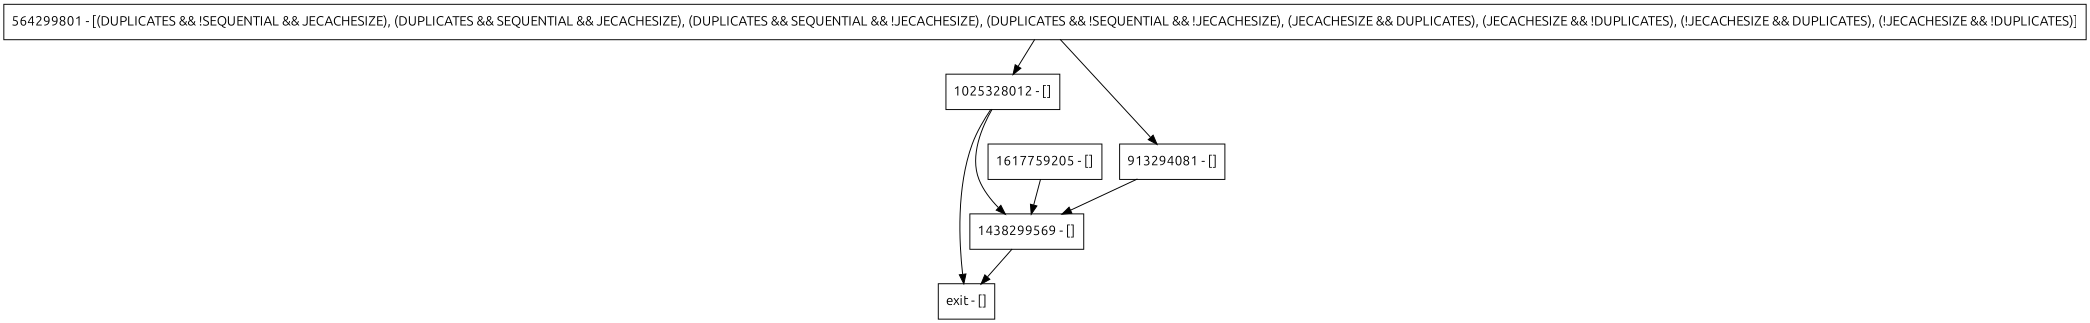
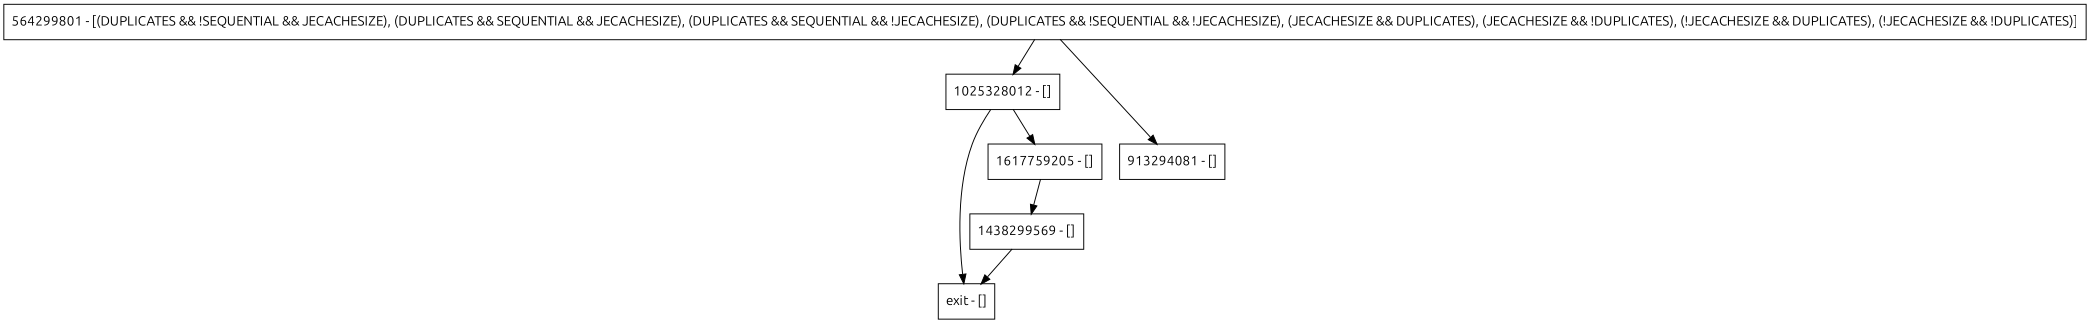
edge "1025328012 - []" -> "1438299569 - []": now "1025328012 - []" -> "1617759205 - []"
edge "913294081 - []" -> "1438299569 - []": removed
